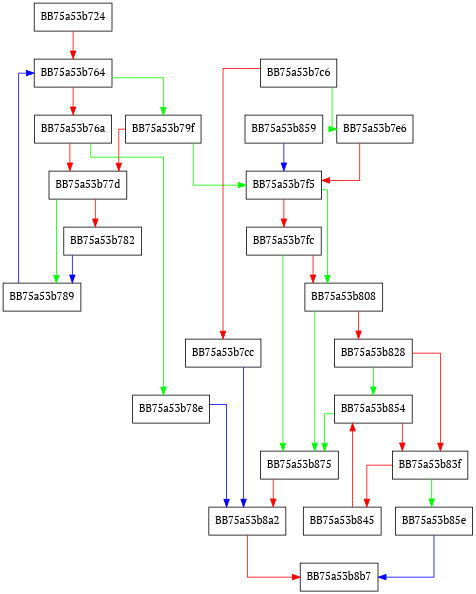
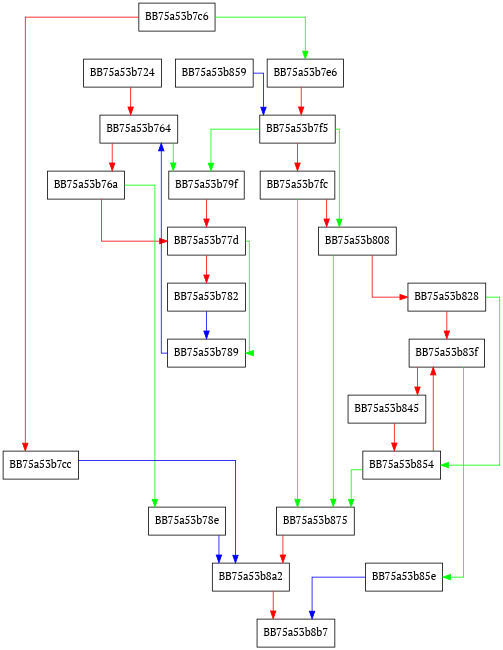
edge "BB75a53b79f" -> "BB75a53b7f5": reversed
